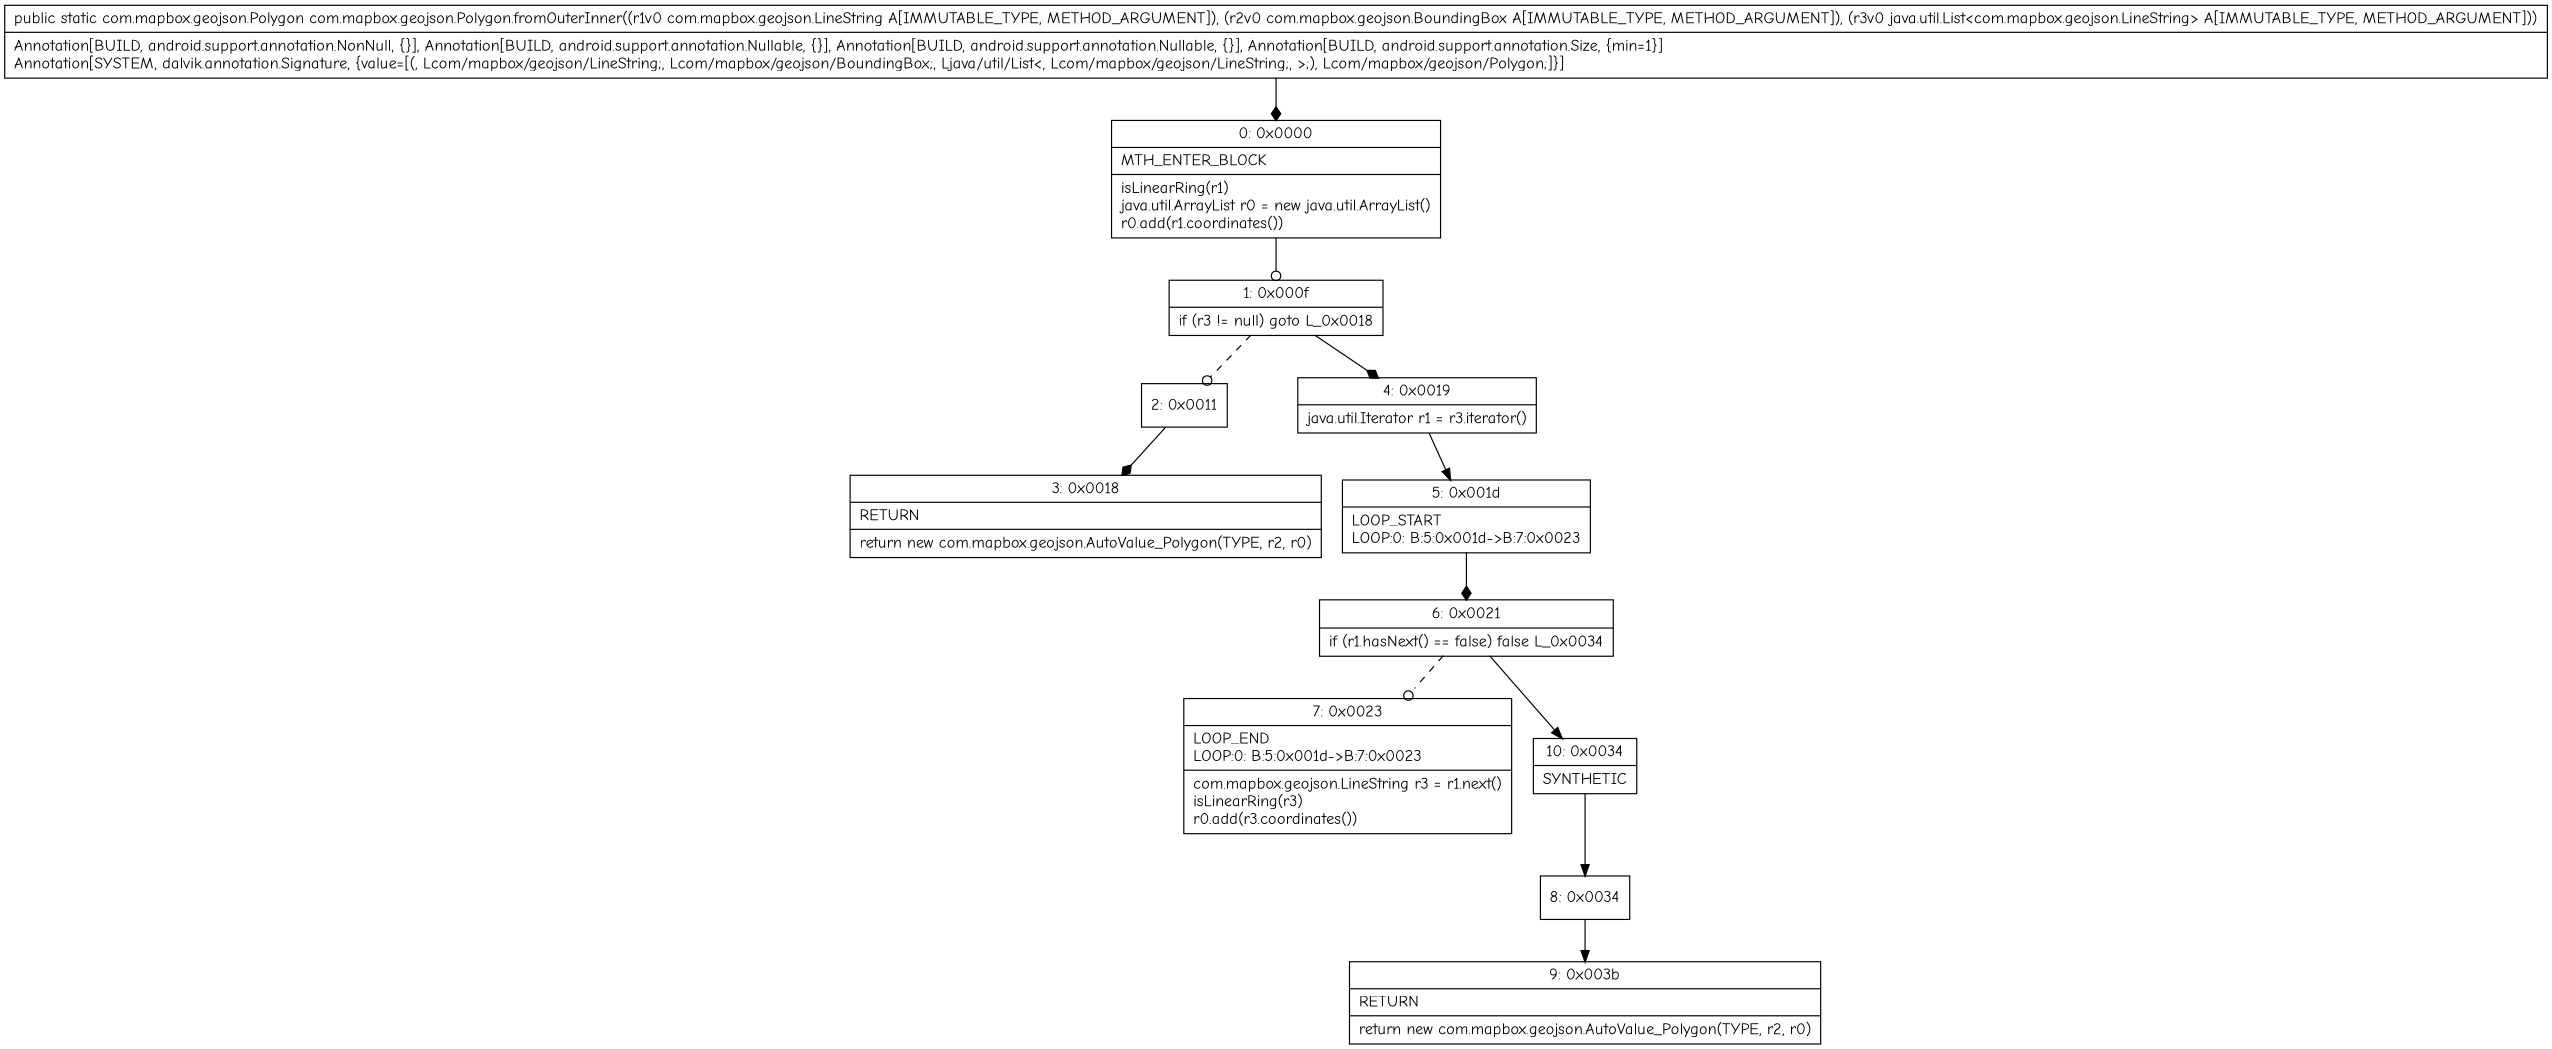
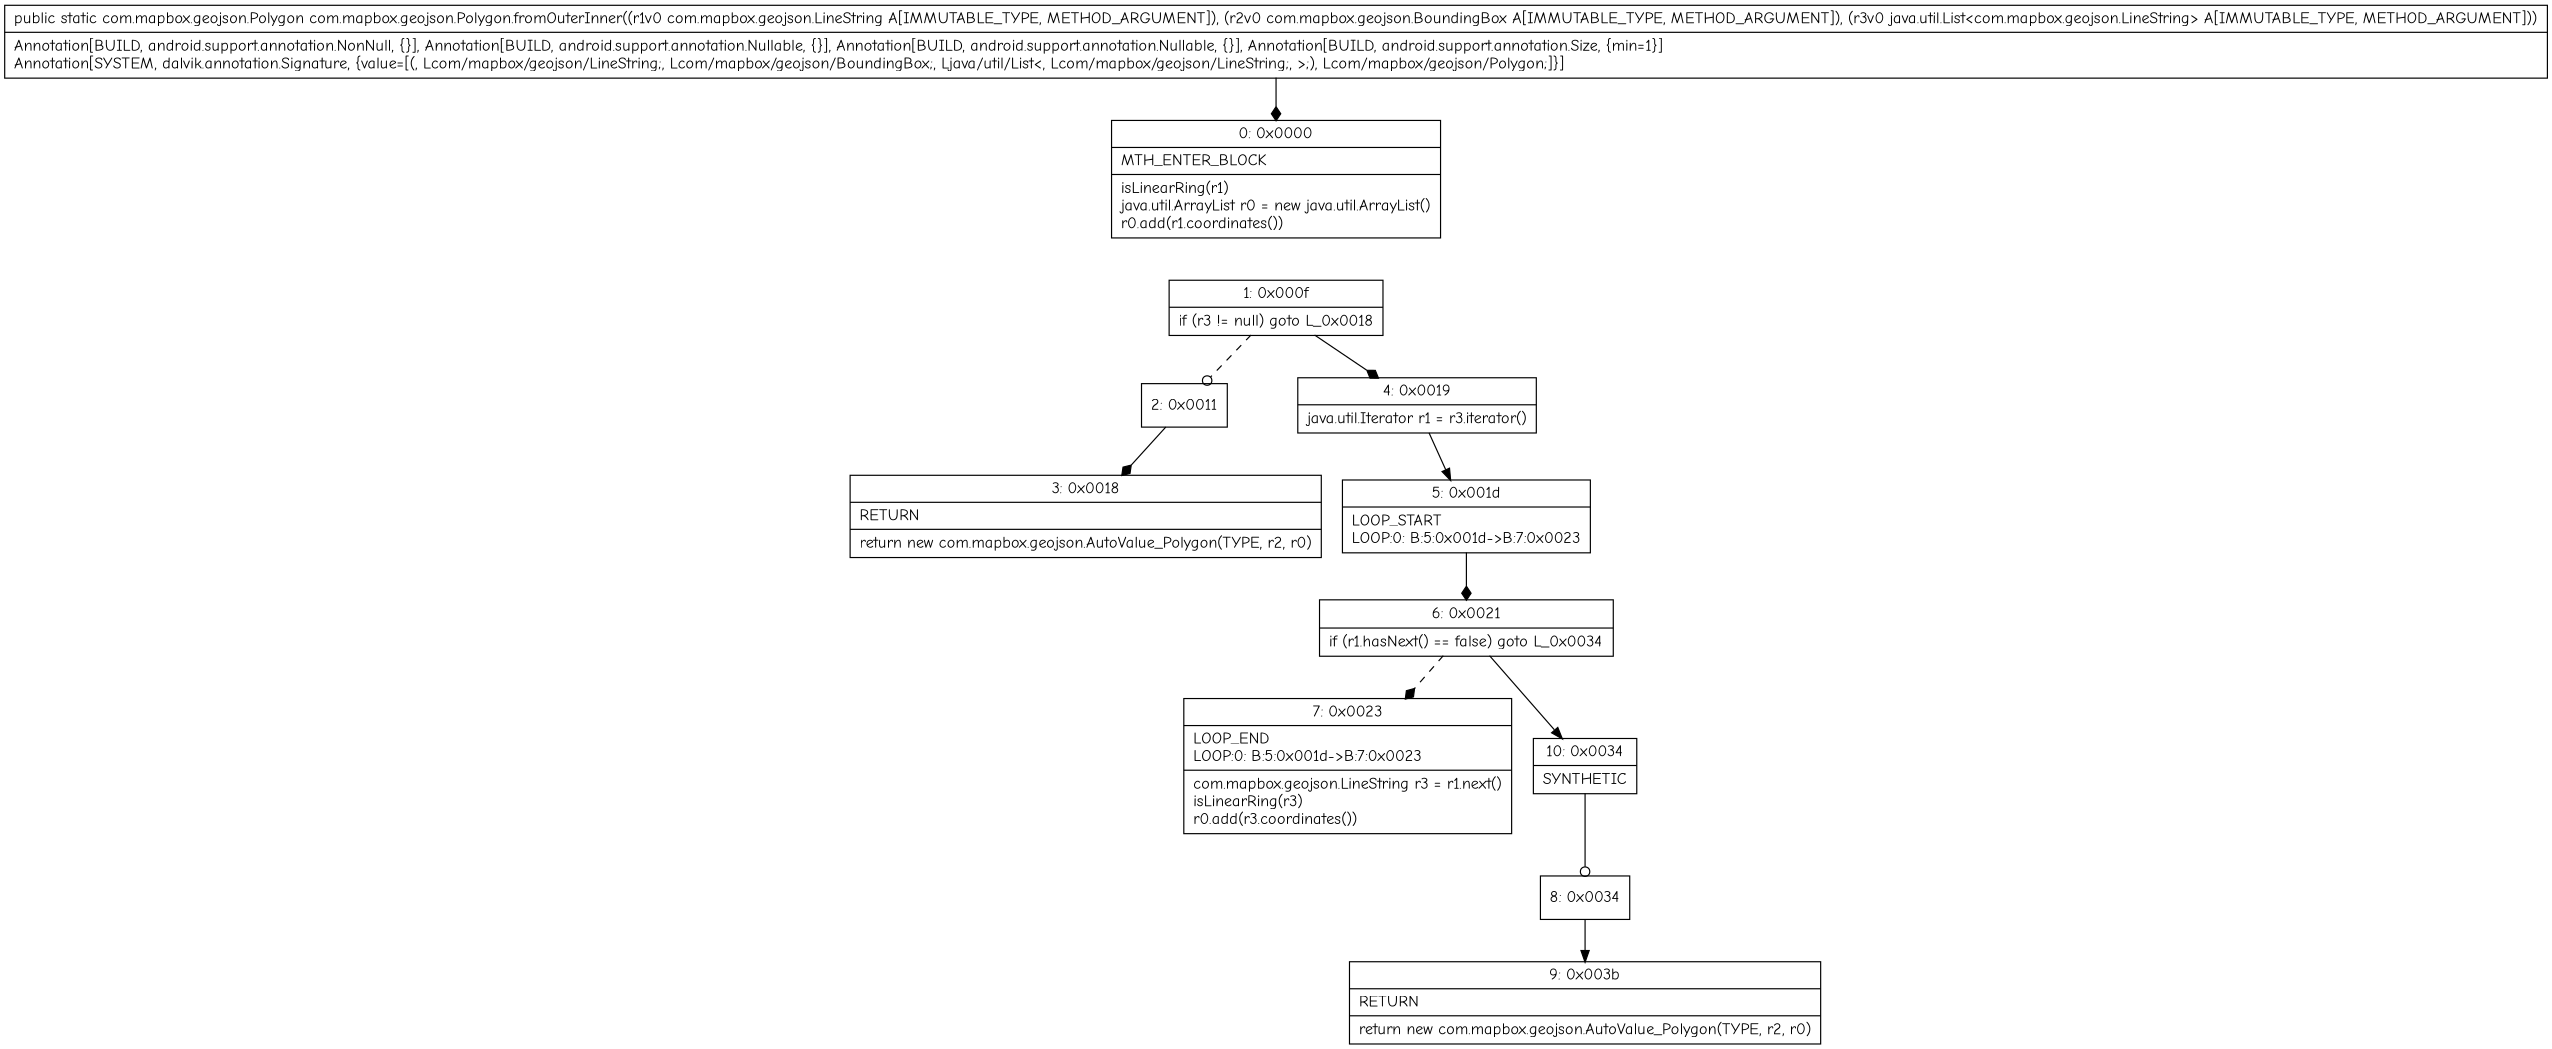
edge "0: 0x0000" -> "1: 0x000f": removed
node "6: 0x0021": text "if (r1.hasNext() == false) false L_0x0034" -> "if (r1.hasNext() == false) goto L_0x0034"
edge "6: 0x0021" -> "7: 0x0023": arrowhead odot -> diamond
edge "10: 0x0034" -> "8: 0x0034": arrowhead normal -> odot
